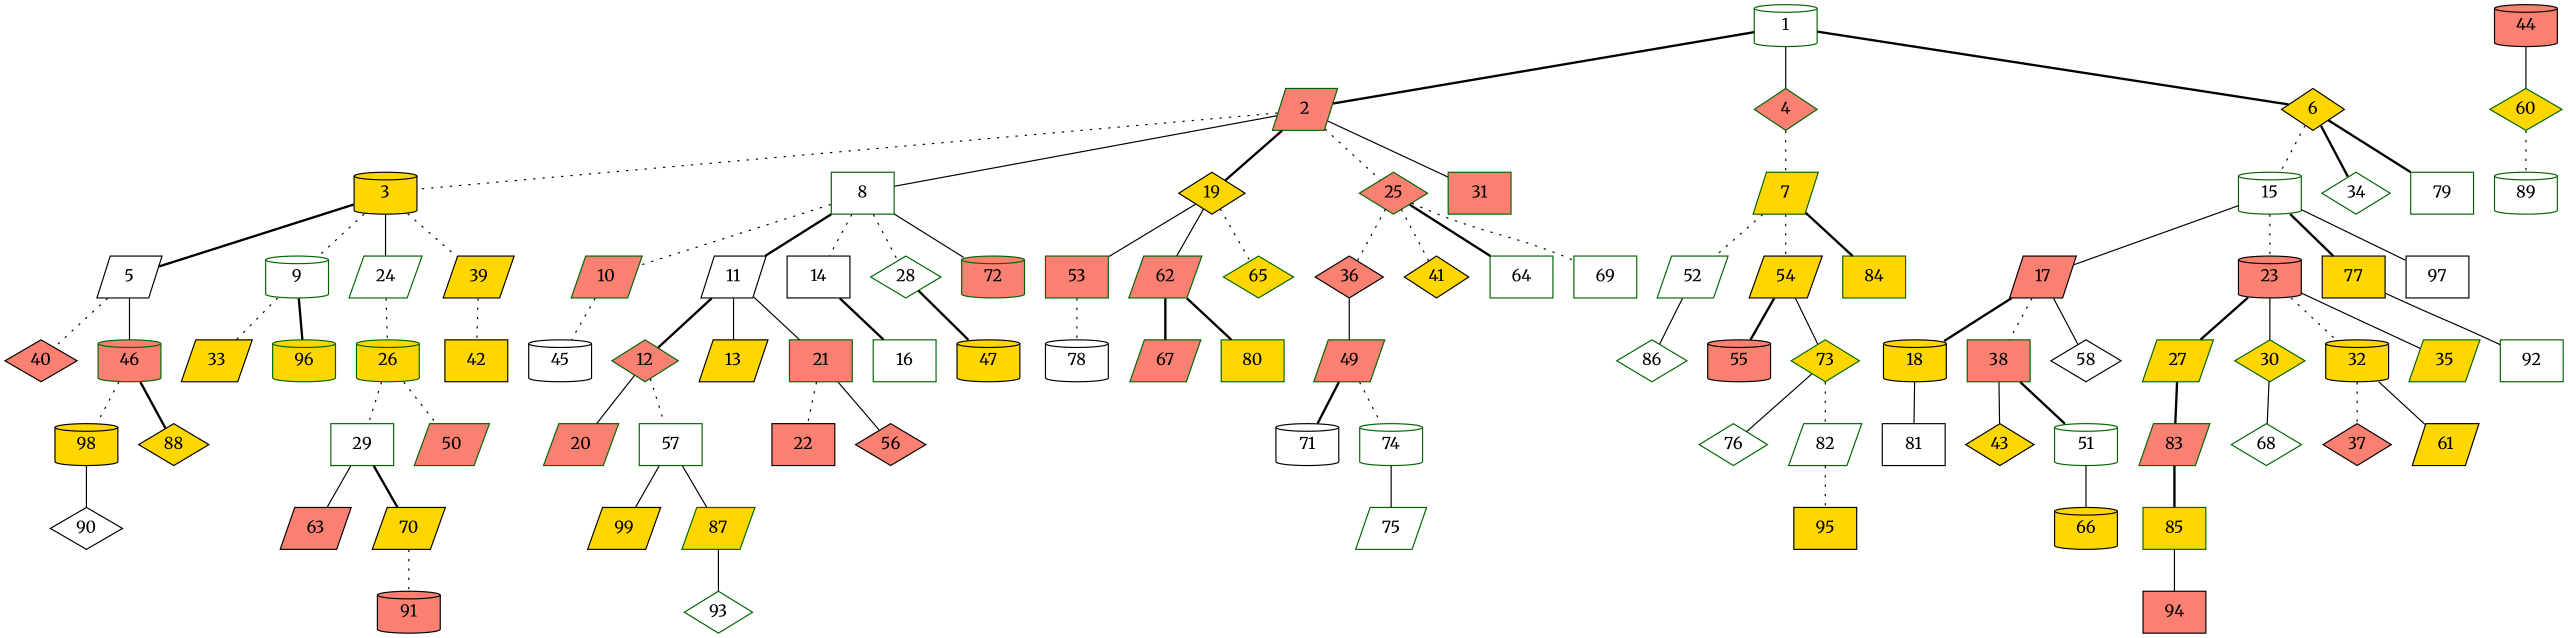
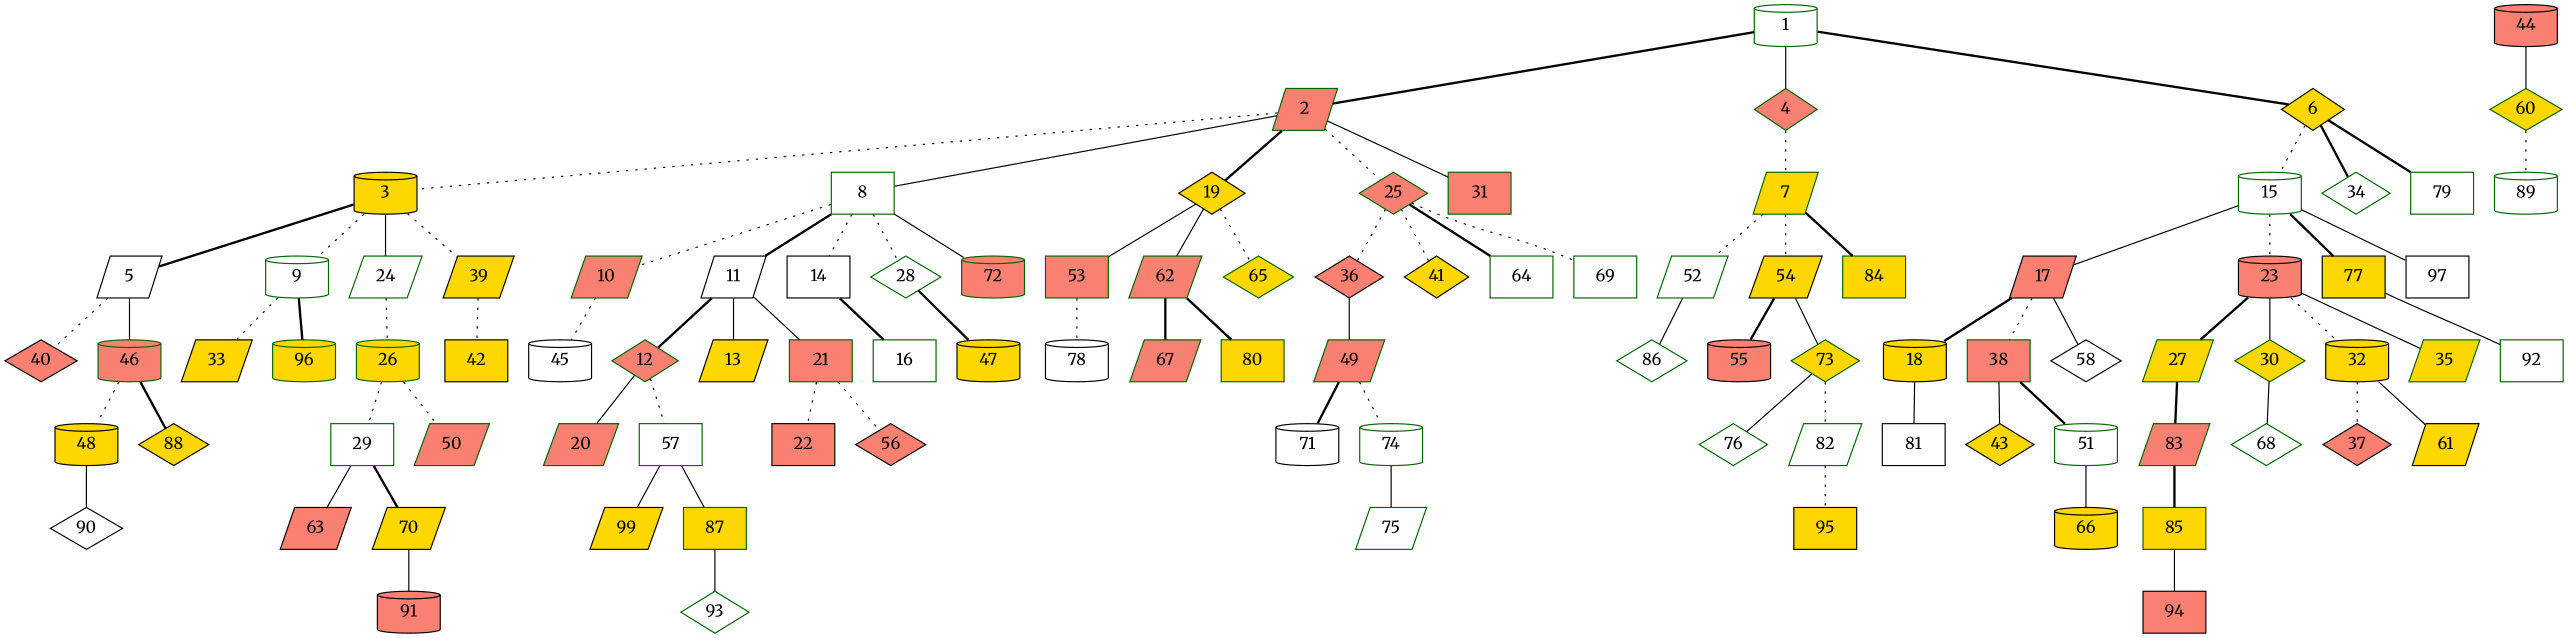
edge "21" -- "56": style solid -> dotted
node "98": label "98" -> "48"
node "87": shape parallelogram -> box
edge "70" -- "91": style dotted -> solid
